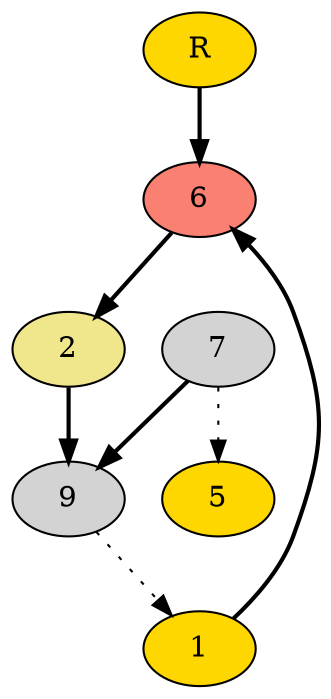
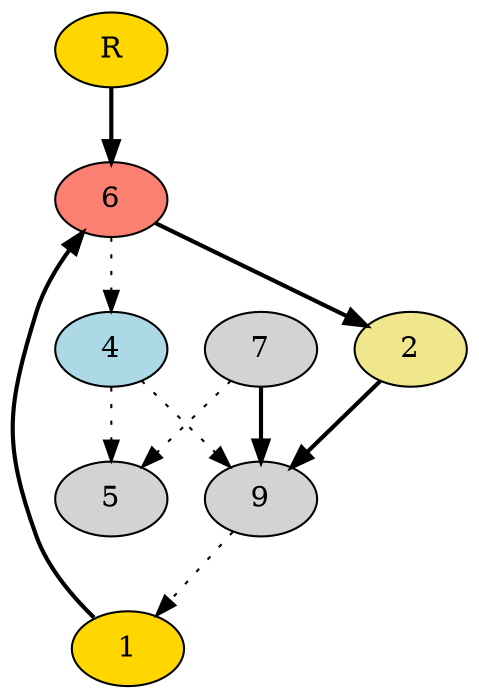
node "4": added
node "5": fillcolor gold -> lightgrey
